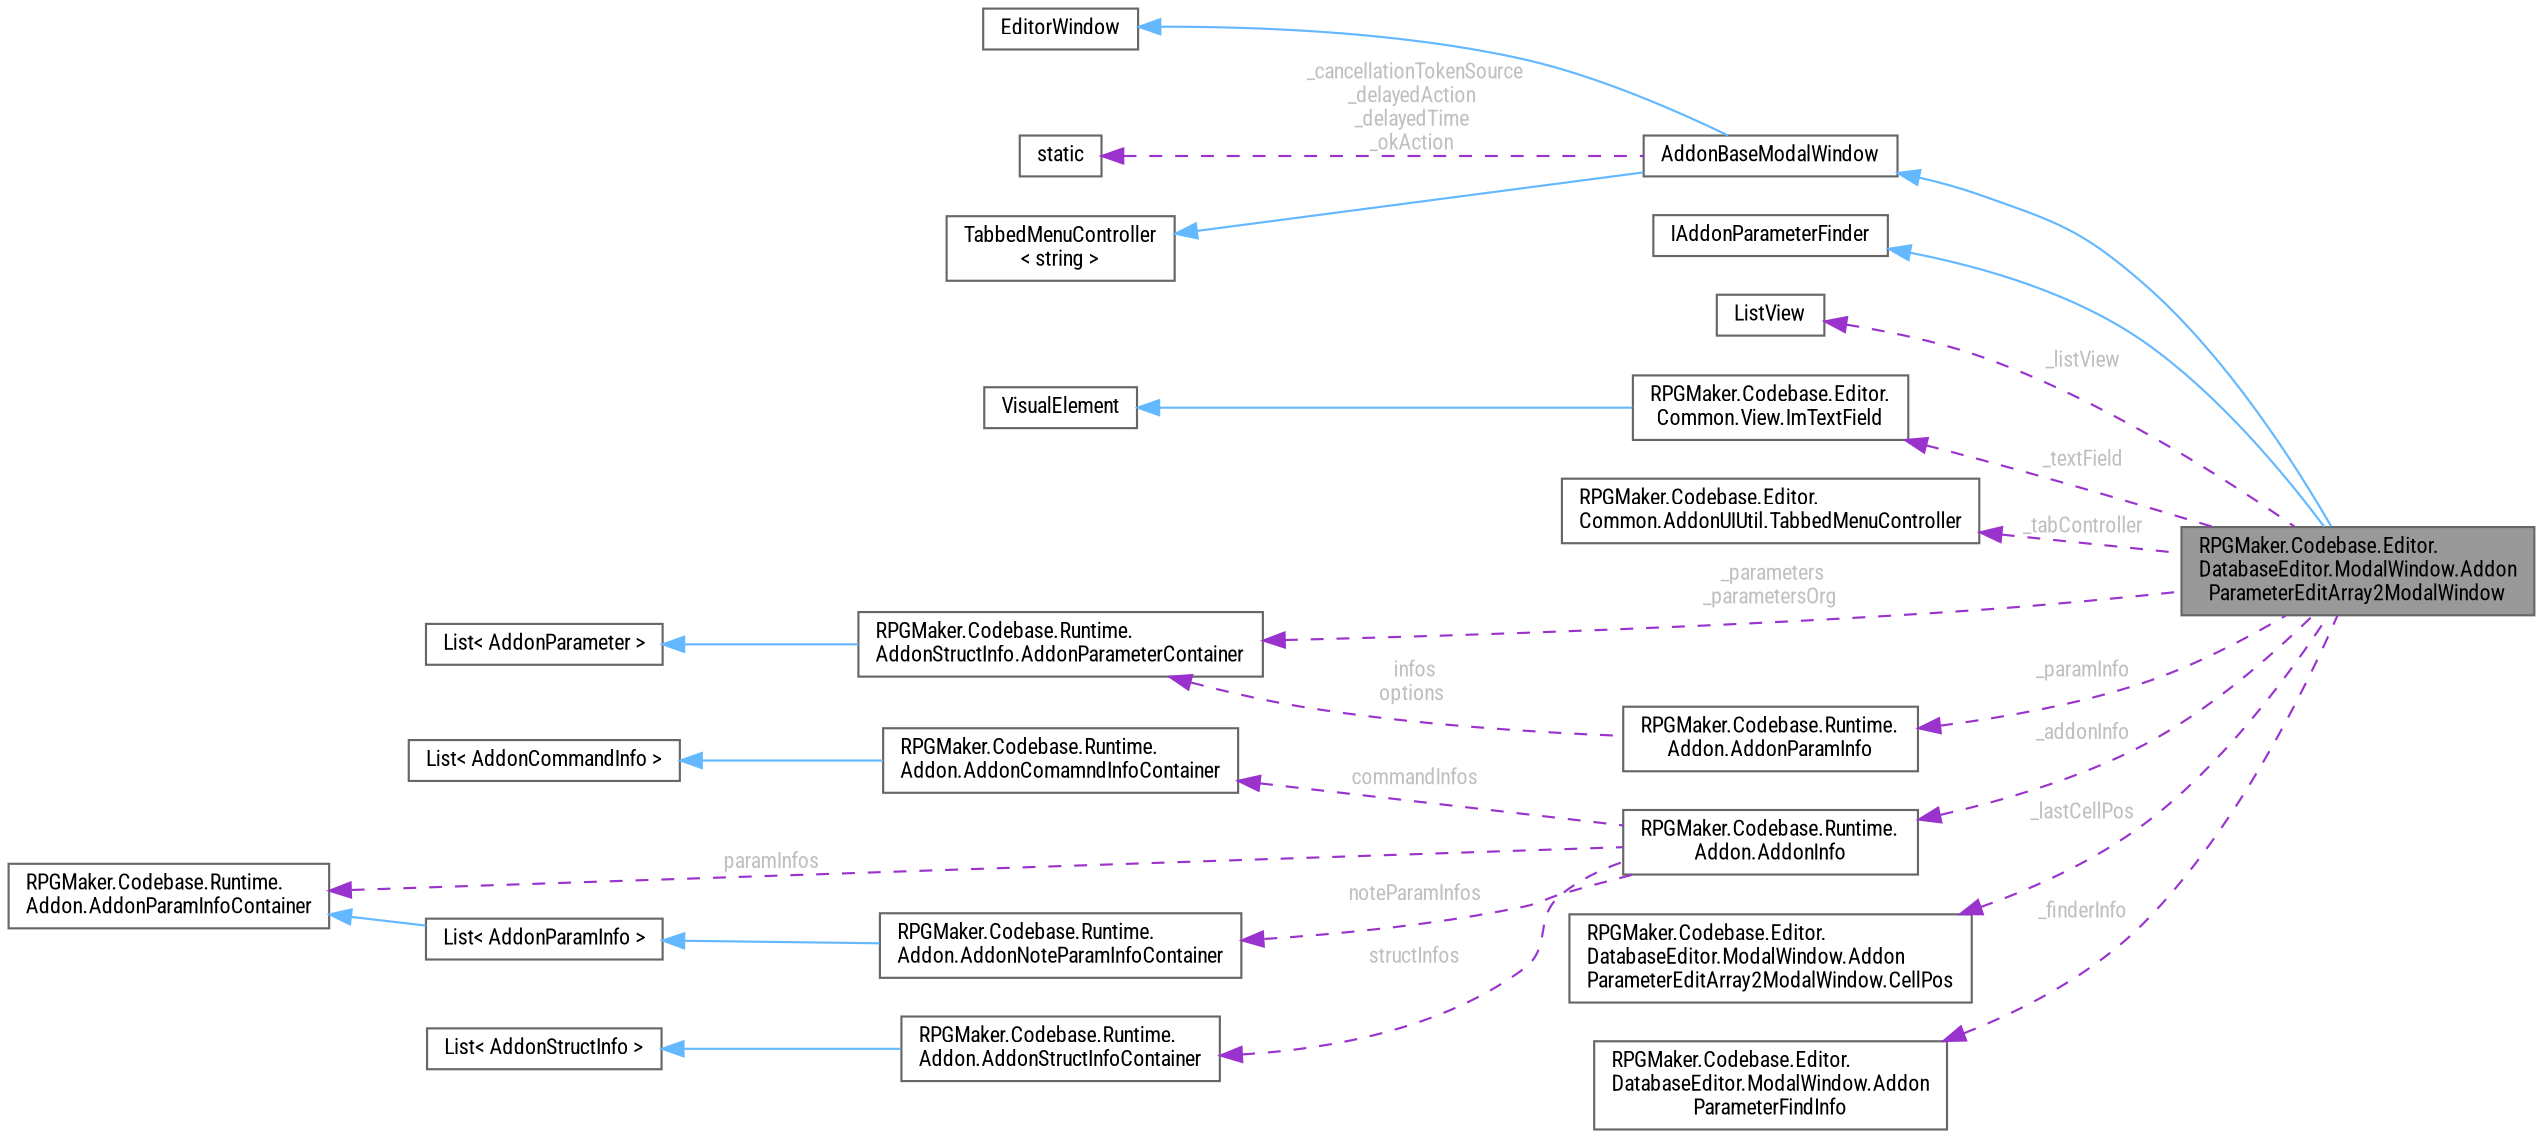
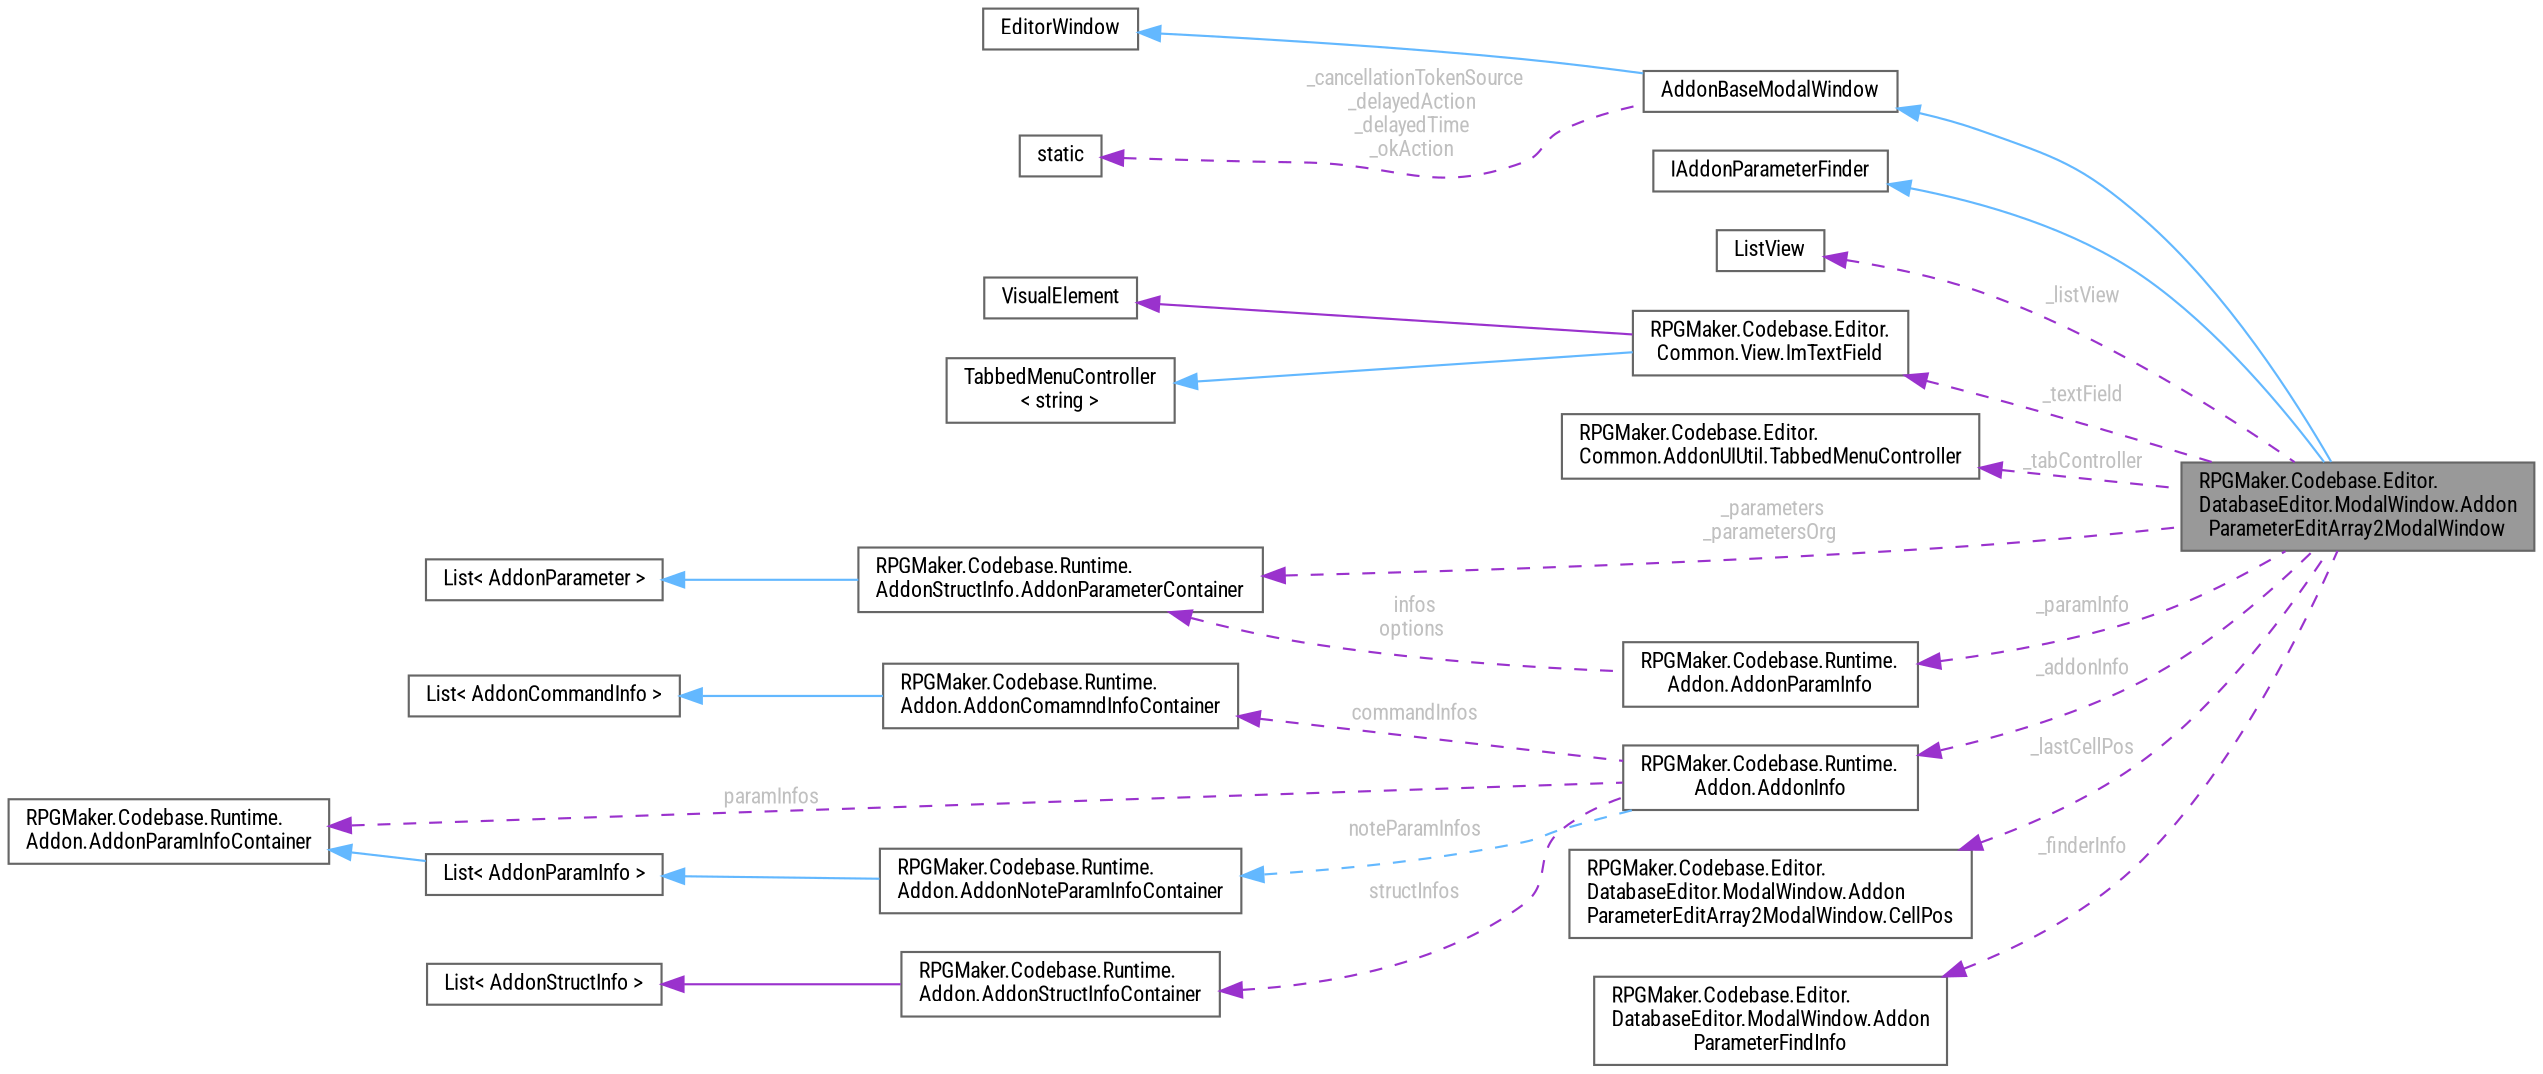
edge "AddonBaseModalWindow" -> "TabbedMenuController < string >": now "RPGMaker.Codebase.Editor. Common.View.ImTextField" -> "TabbedMenuController < string >"
edge "RPGMaker.Codebase.Editor. Common.View.ImTextField" -> "VisualElement": color steelblue1 -> darkorchid3
edge "RPGMaker.Codebase.Runtime. Addon.AddonInfo" -> "RPGMaker.Codebase.Runtime. Addon.AddonNoteParamInfoContainer": color darkorchid3 -> steelblue1
edge "RPGMaker.Codebase.Runtime. Addon.AddonStructInfoContainer" -> "List< AddonStructInfo >": color steelblue1 -> darkorchid3
